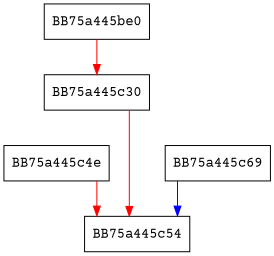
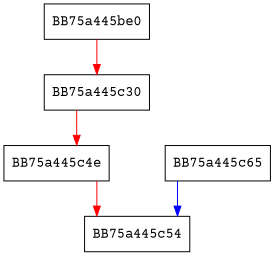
edge "BB75a445c30" -> "BB75a445c54": now "BB75a445c30" -> "BB75a445c4e"
node "BB75a445c69": label "BB75a445c69" -> "BB75a445c65"
